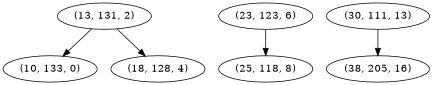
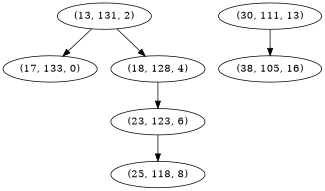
node "(10, 133, 0)": label "(10, 133, 0)" -> "(17, 133, 0)"
node "(38, 205, 16)": label "(38, 205, 16)" -> "(38, 105, 16)"
edge "(18, 128, 4)" -> "(23, 123, 6)": added
